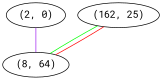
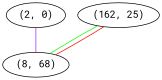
node "(8, 64)": label "(8, 64)" -> "(8, 68)"
